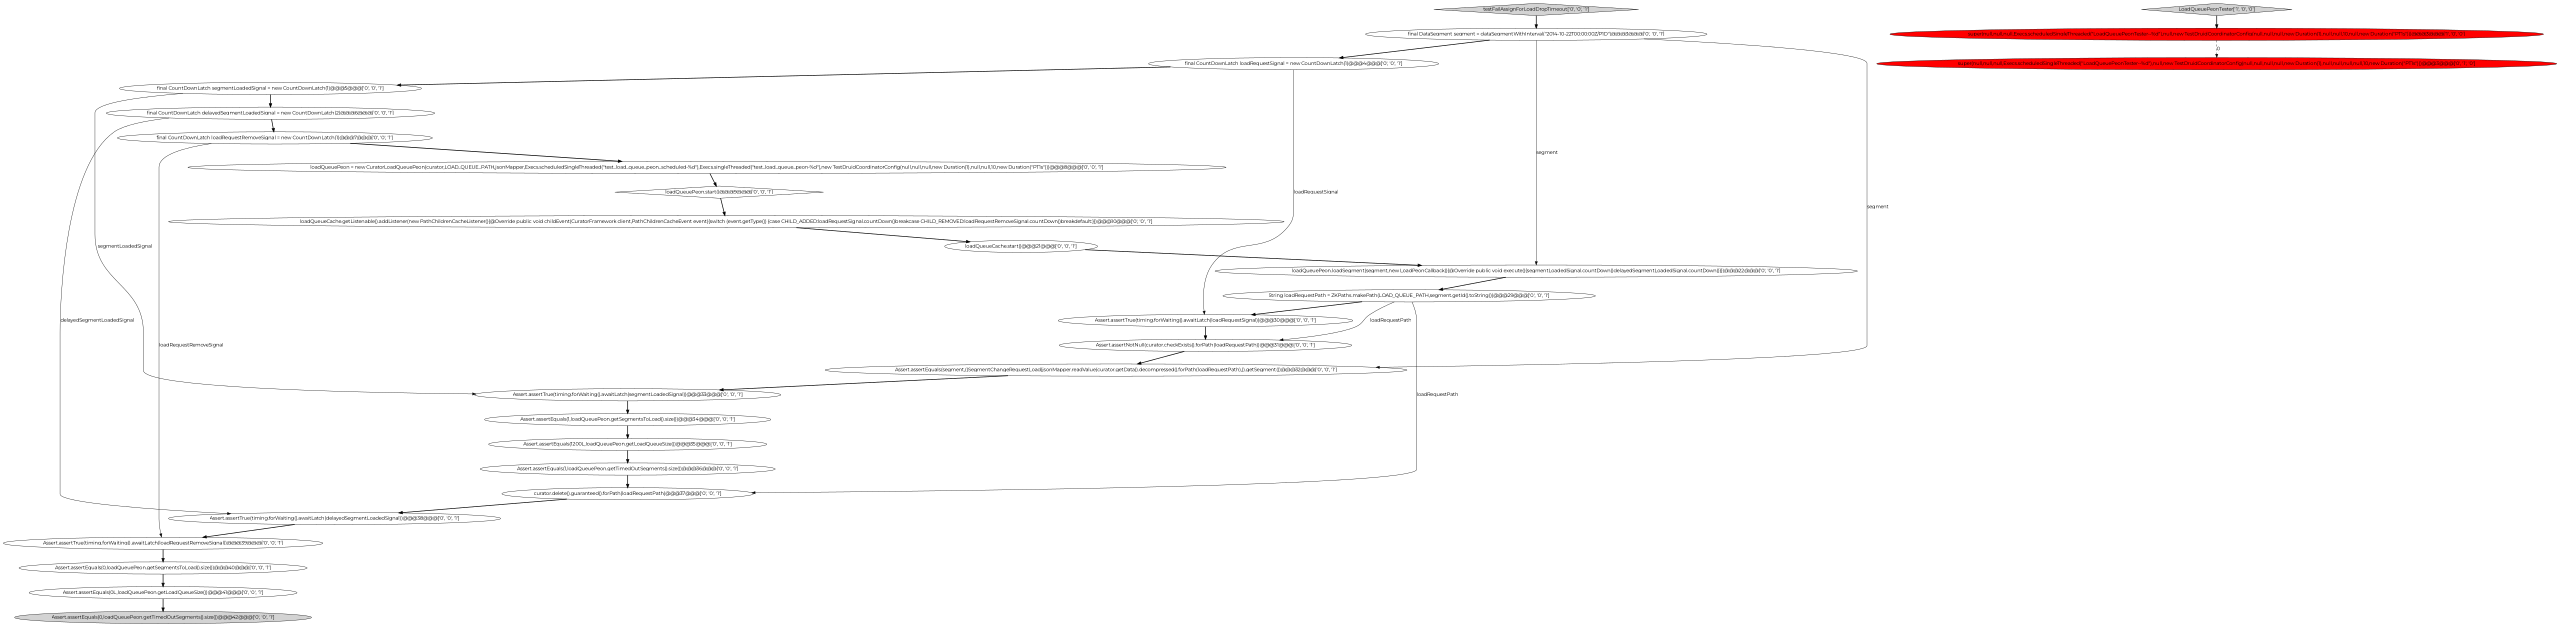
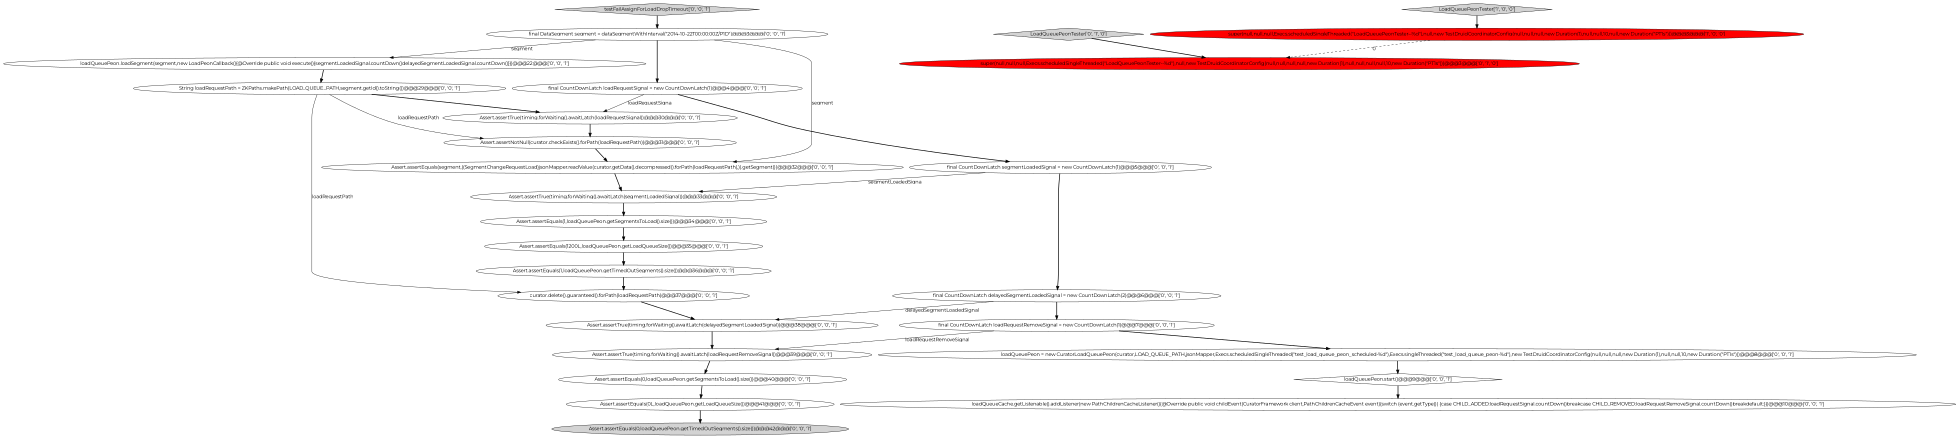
node "LoadQueuePeonTester['0', '1', '0']": added
node "loadQueueCache.start()@@@21@@@['0', '0', '1']": removed
